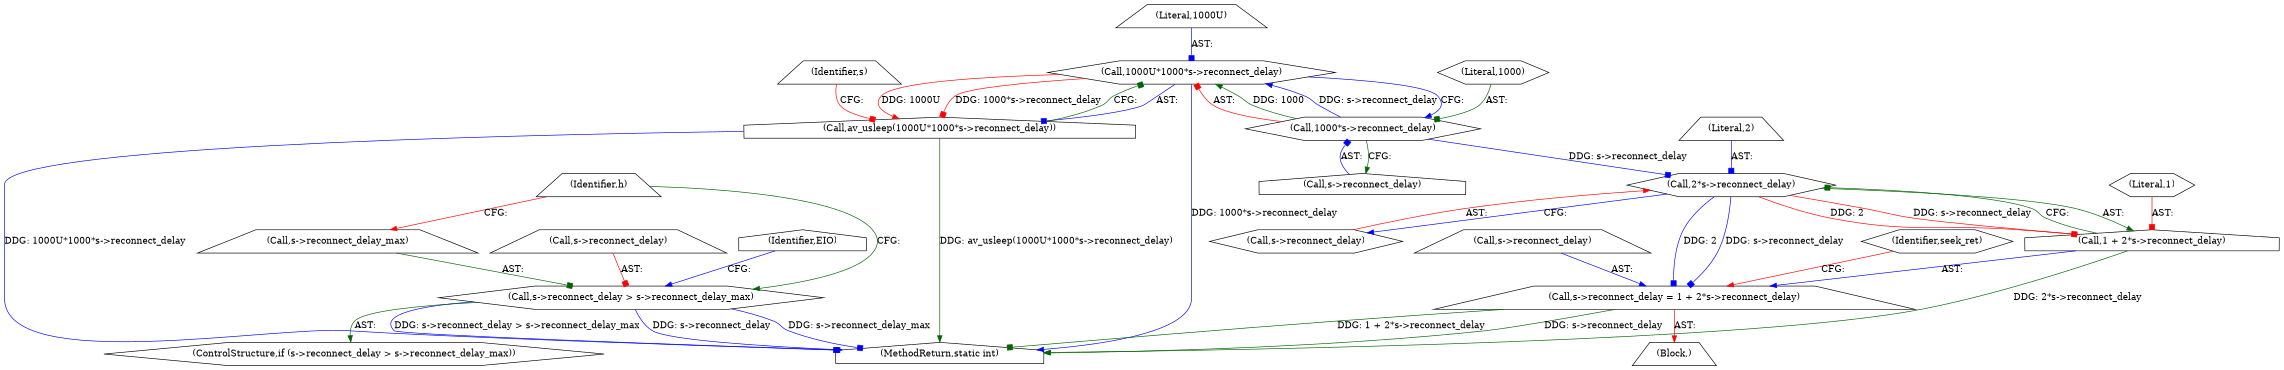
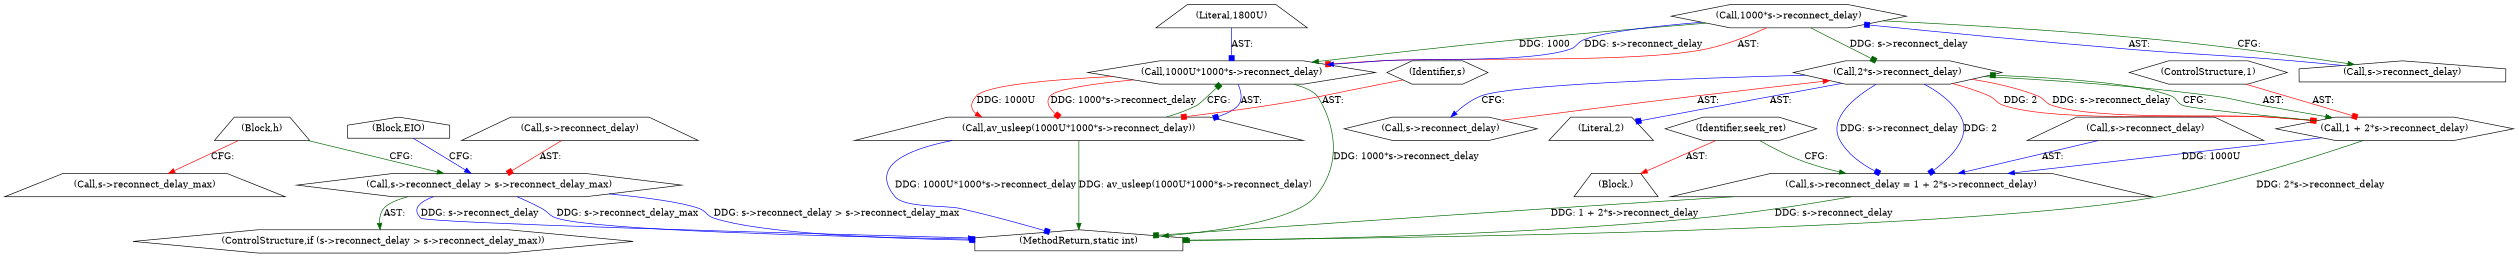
node "(Literal,1000U)": label "(Literal,1000U)" -> "(Literal,1800U)"
node "(Identifier,s)": shape trapezium -> hexagon
node "(Literal,1000)": removed
edge "(Call,1000U*1000*s->reconnect_delay)" -> "(Call,1000*s->reconnect_delay)": removed, label "CFG:"
edge "(Identifier,s)" -> "(Call,av_usleep(1000U*1000*s->reconnect_delay))": label "CFG: " -> "AST: "
node "(Call,av_usleep(1000U*1000*s->reconnect_delay))": shape house -> trapezium
edge "(Literal,2)" -> "(Call,2*s->reconnect_delay)": reversed
edge "(Call,1000*s->reconnect_delay)" -> "(Call,2*s->reconnect_delay)": color blue -> darkgreen
node "(Identifier,h)": label "(Identifier,h)" -> "(Block,h)"
node "(Literal,1)": label "(Literal,1)" -> "(ControlStructure,1)"
node "(Identifier,EIO)": label "(Identifier,EIO)" -> "(Block,EIO)"
node "(Call,1 + 2*s->reconnect_delay)": shape house -> hexagon
edge "(Identifier,seek_ret)" -> "(Call,s->reconnect_delay = 1 + 2*s->reconnect_delay)": color red -> darkgreen
edge "(Call,s->reconnect_delay_max)" -> "(Call,s->reconnect_delay > s->reconnect_delay_max)": removed, label "AST:"
edge "(Call,1 + 2*s->reconnect_delay)" -> "(Call,s->reconnect_delay = 1 + 2*s->reconnect_delay)": label "AST: " -> "DDG: 1000U"
edge "(Call,1000U*1000*s->reconnect_delay)" -> "(MethodReturn,static int)": color blue -> darkgreen
edge "(Call,s->reconnect_delay = 1 + 2*s->reconnect_delay)" -> "(Block,)": now "(Identifier,seek_ret)" -> "(Block,)"
edge "(Call,1 + 2*s->reconnect_delay)" -> "(MethodReturn,static int)": arrowhead normal -> box
